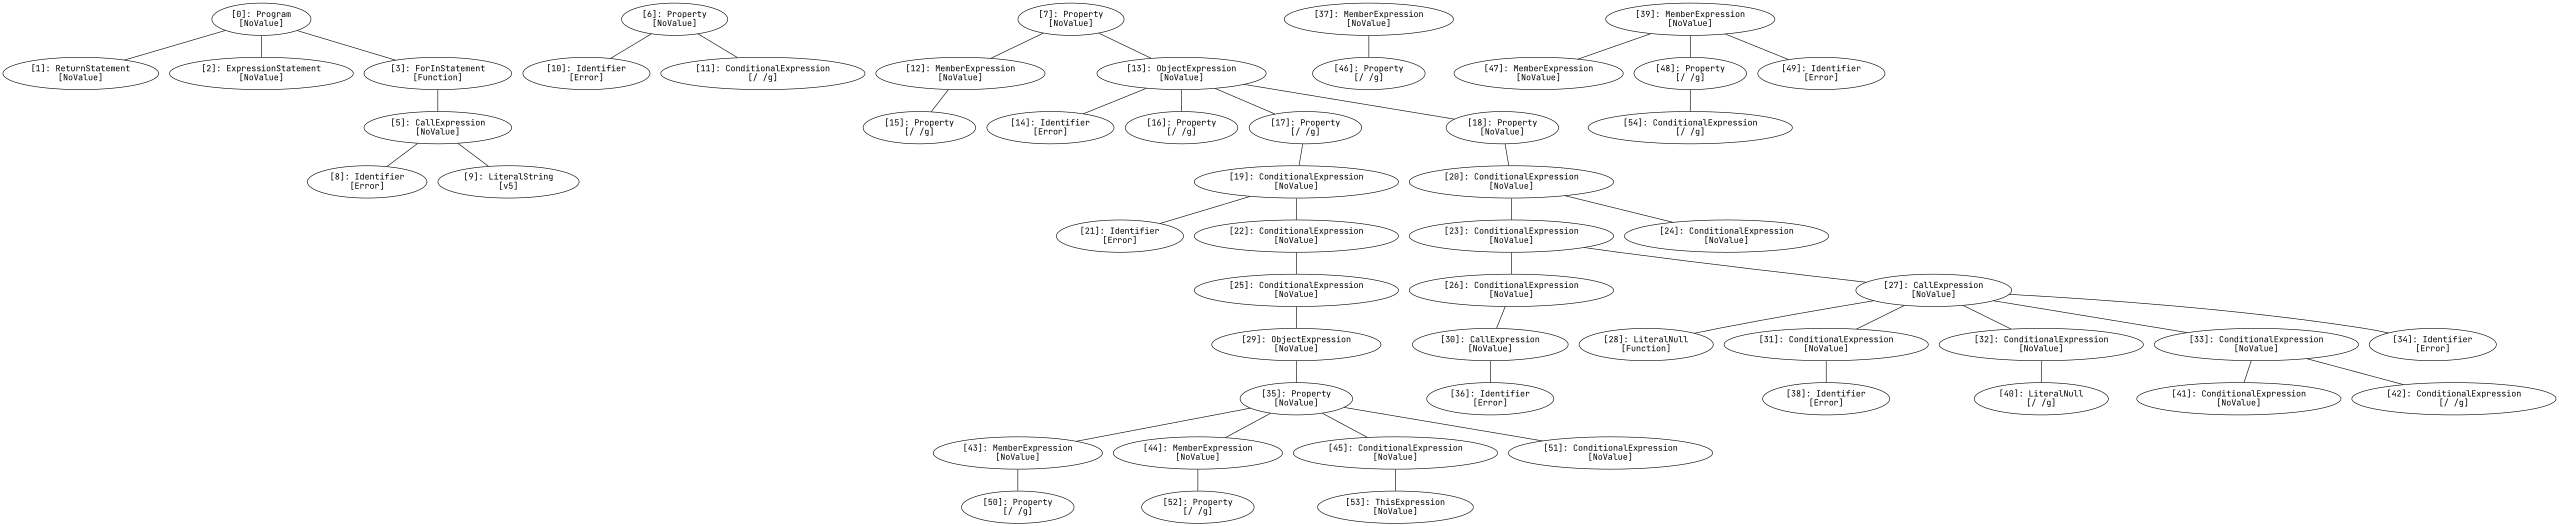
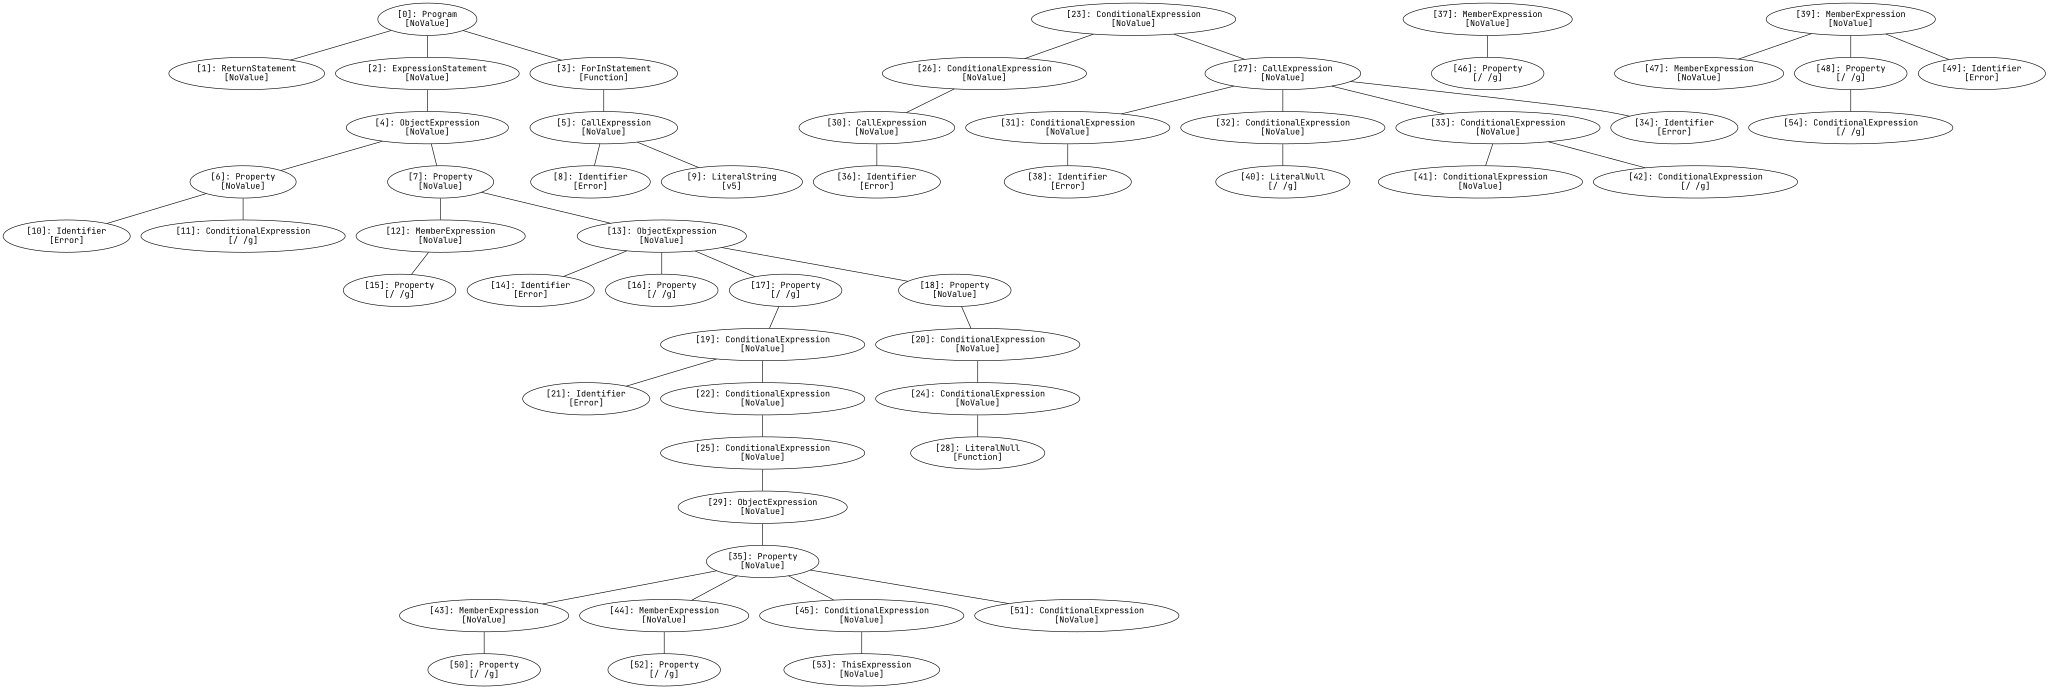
node "[4]: ObjectExpression [NoValue]": added
edge "[20]: ConditionalExpression [NoValue]" -- "[23]: ConditionalExpression [NoValue]": removed
edge "[27]: CallExpression [NoValue]" -- "[28]: LiteralNull [Function]": now "[24]: ConditionalExpression [NoValue]" -- "[28]: LiteralNull [Function]"
